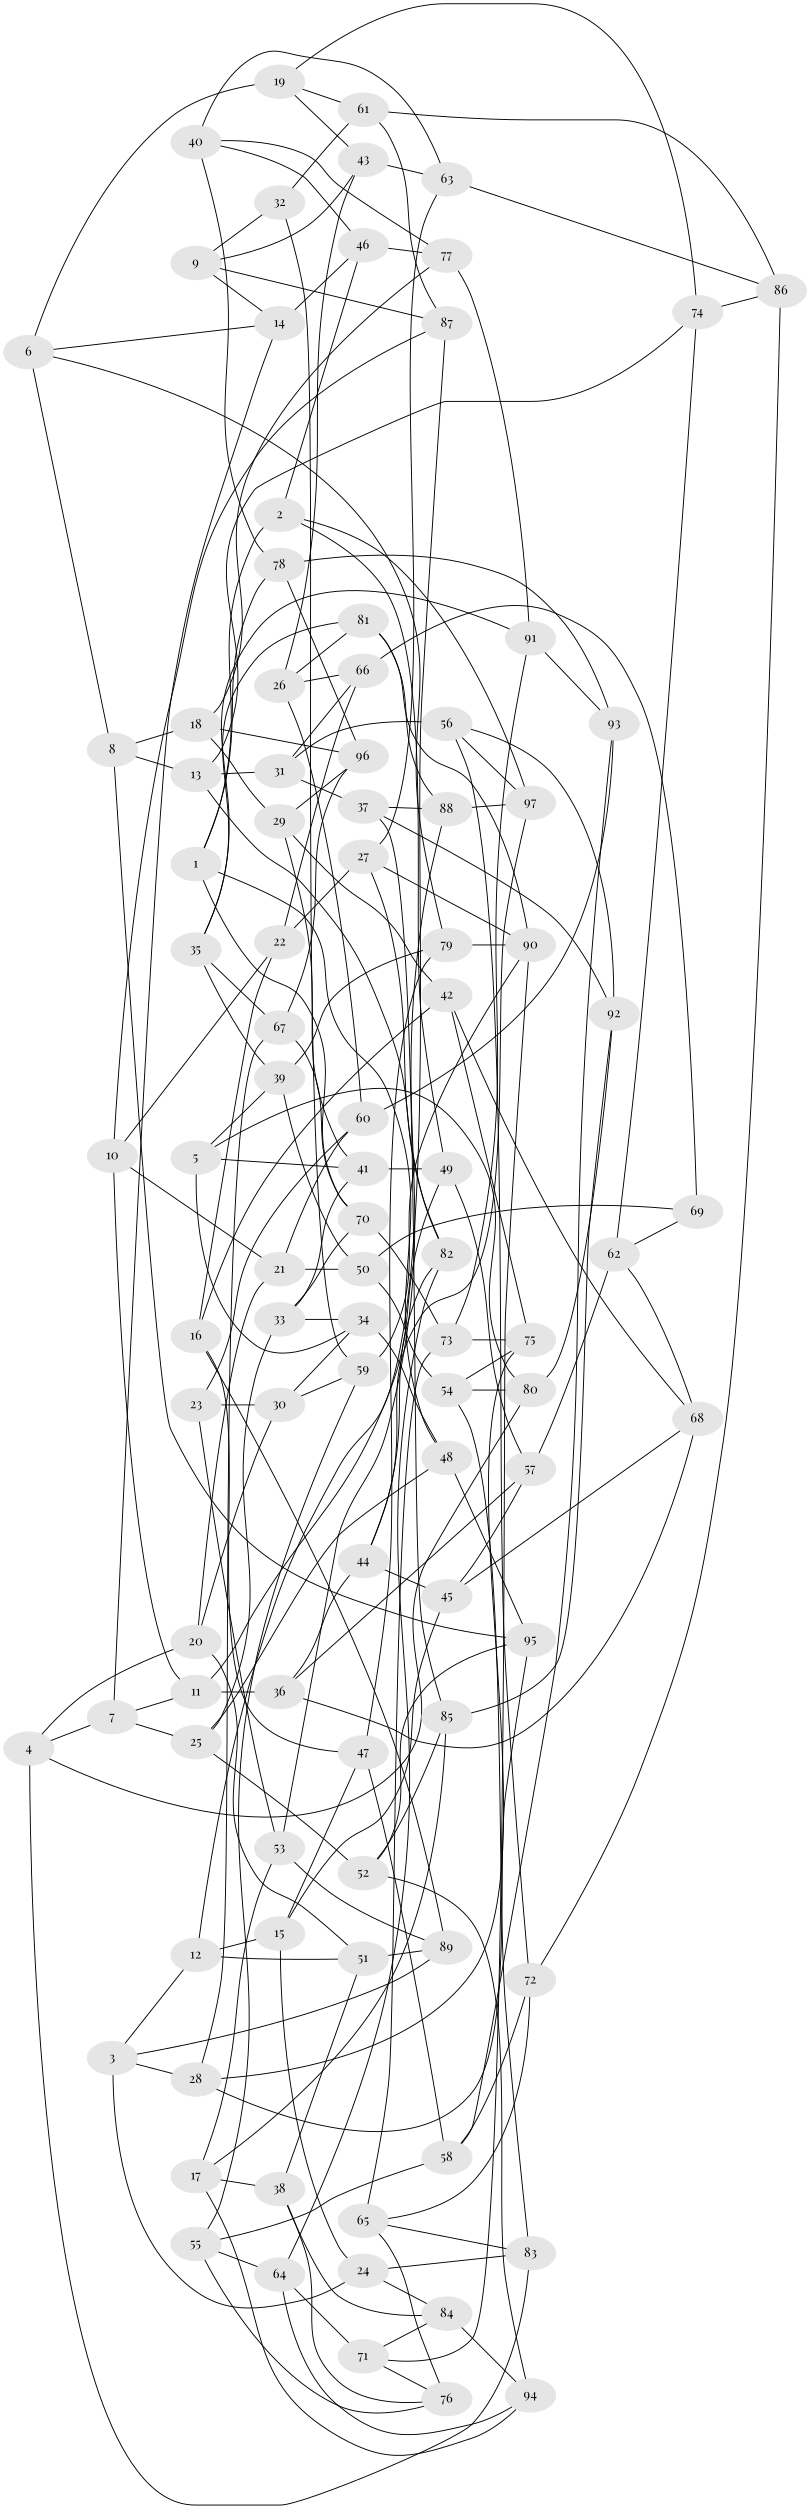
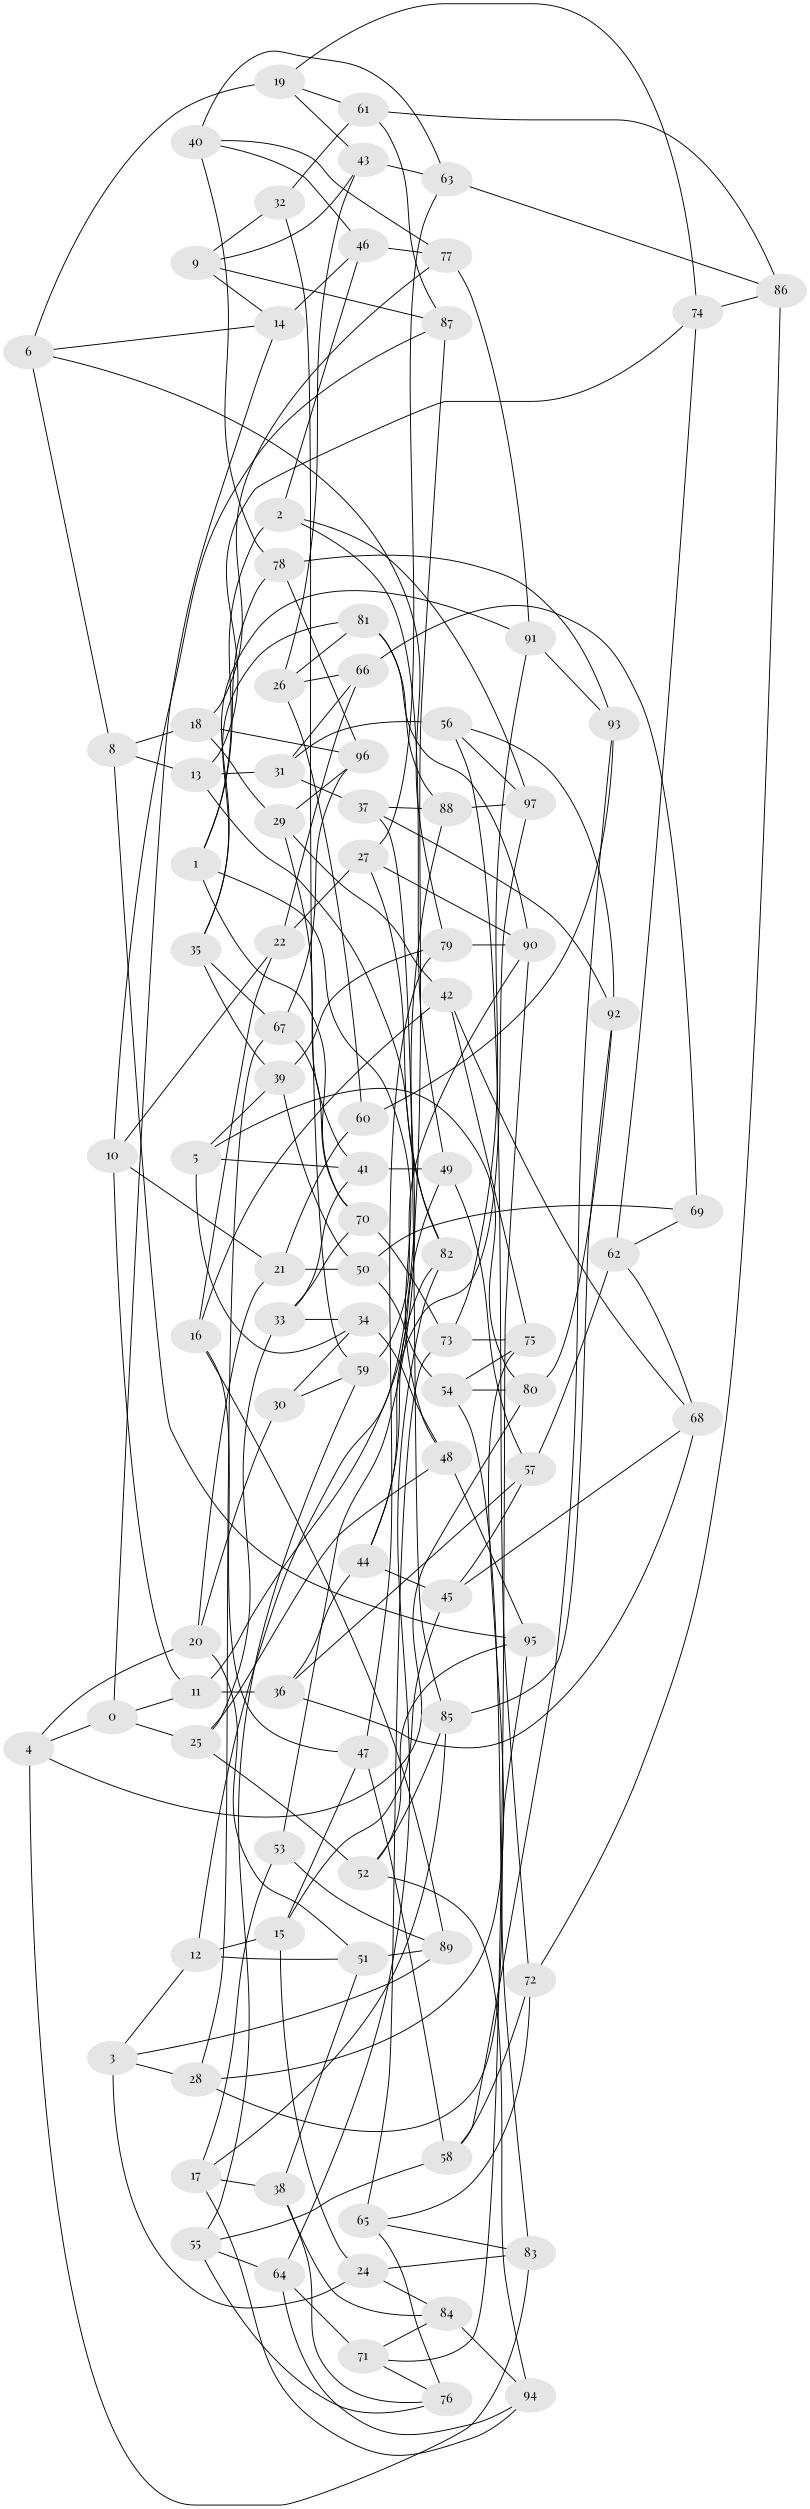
node "23": removed
node "7": label "7" -> "0"
